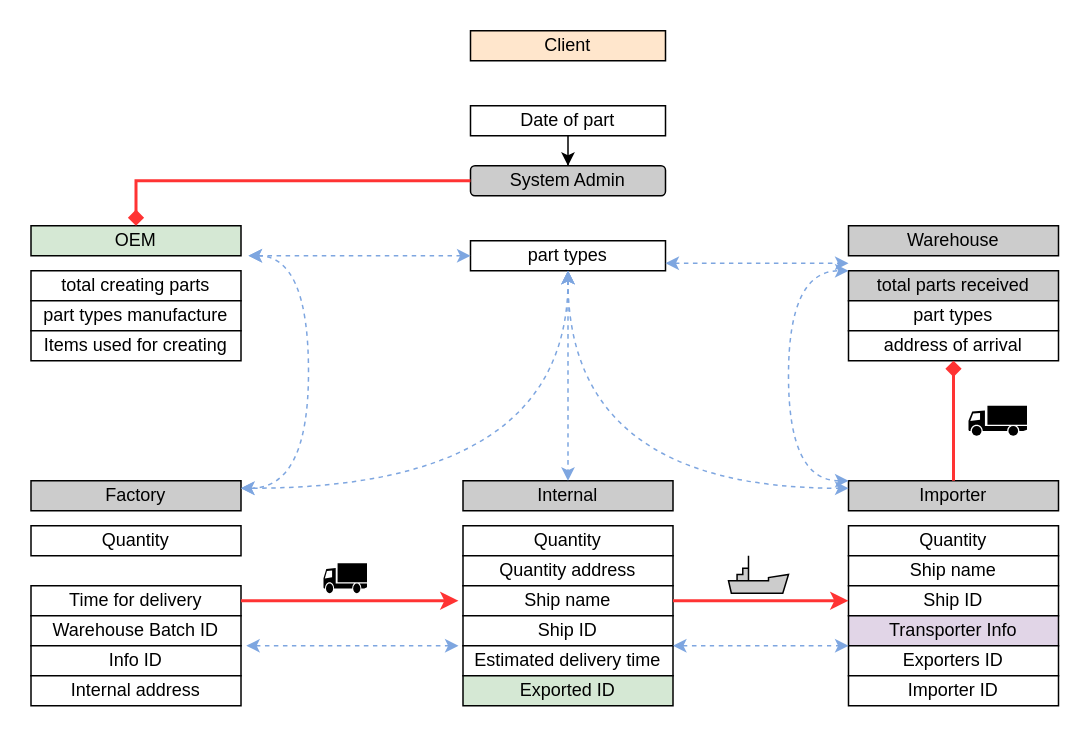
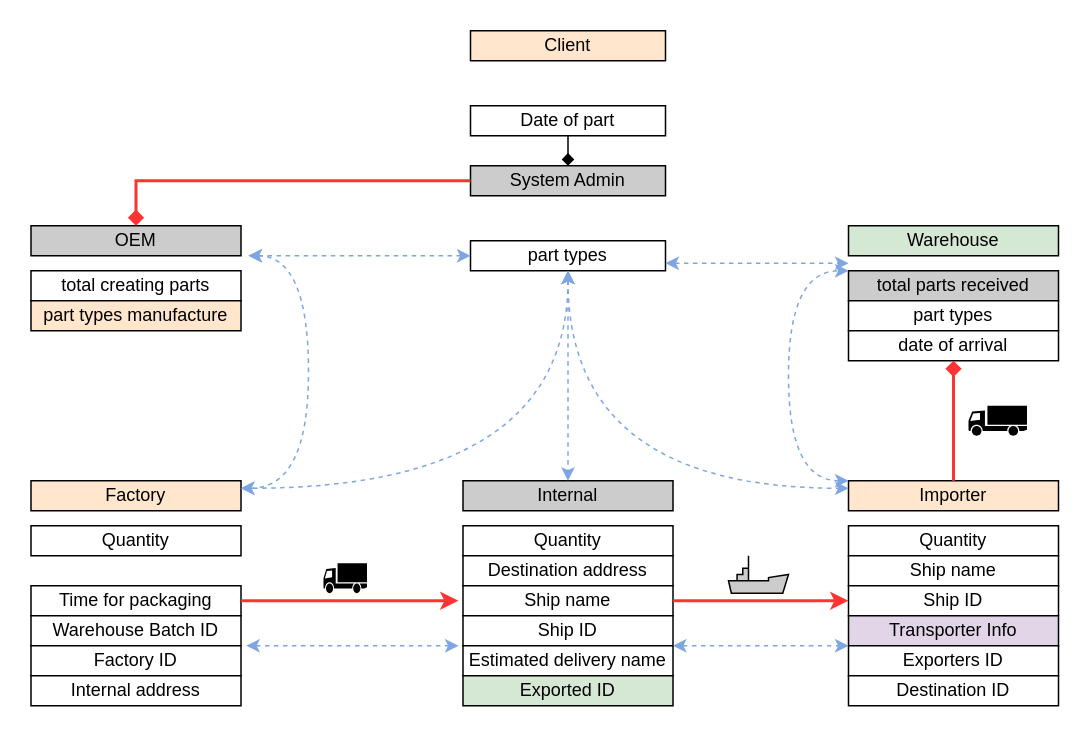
edge "Date of part" -> "System Admin": arrowhead classic -> diamond
node "System Admin": shape rounded rectangle -> rectangle
node "OEM": fillcolor #d5e8d4 -> #cccccc
node "Warehouse": fillcolor #cccccc -> #d5e8d4
node "part types manufacture": fillcolor #ffffff -> #ffe6cc
node "Items used for creating": removed
node "address of arrival": label "address of arrival" -> "date of arrival"
node "Factory": fillcolor #cccccc -> #ffe6cc
node "Importer": fillcolor #cccccc -> #ffe6cc
node "Quantity address": label "Quantity address" -> "Destination address"
node "Time for delivery": label "Time for delivery" -> "Time for packaging"
node "Info ID": label "Info ID" -> "Factory ID"
node "Estimated delivery time": label "Estimated delivery time" -> "Estimated delivery name"
node "Importer ID": label "Importer ID" -> "Destination ID"
